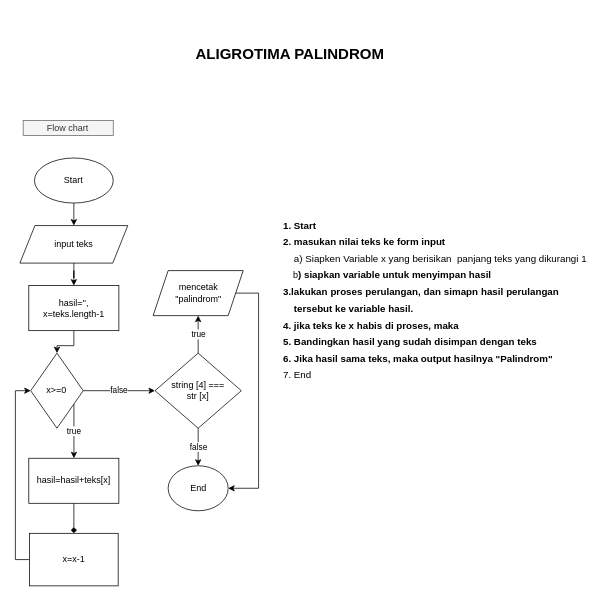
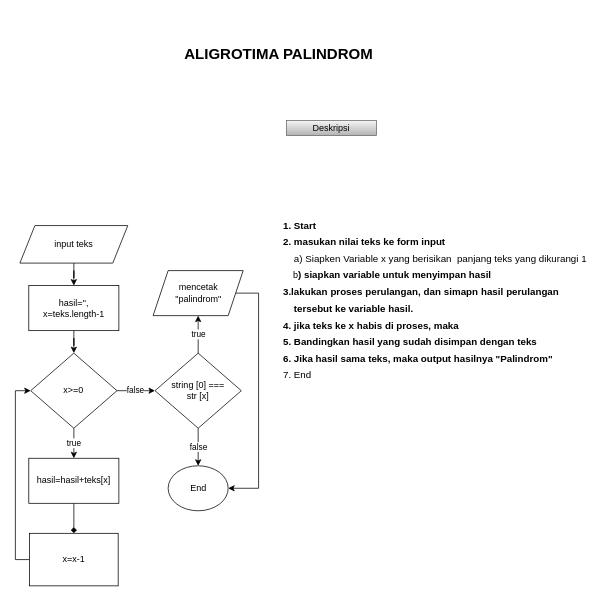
node "ALIGROTIMA PALINDROM": moved (290, 53) -> (279, 53)
node "Flow chart": removed
node "Deskripsi": added
node "Start": removed
edge "Start" -> "input teks": removed
node "x>=0": size 53x75 -> 86x75
node "string [4] === str [x]": label "string [4] === str [x]" -> "string [0] === str [x]"
